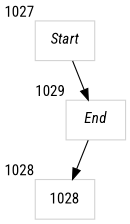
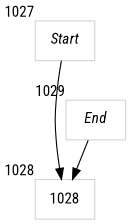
edge "Start" -> "End": now "Start" -> "1028 1028"
